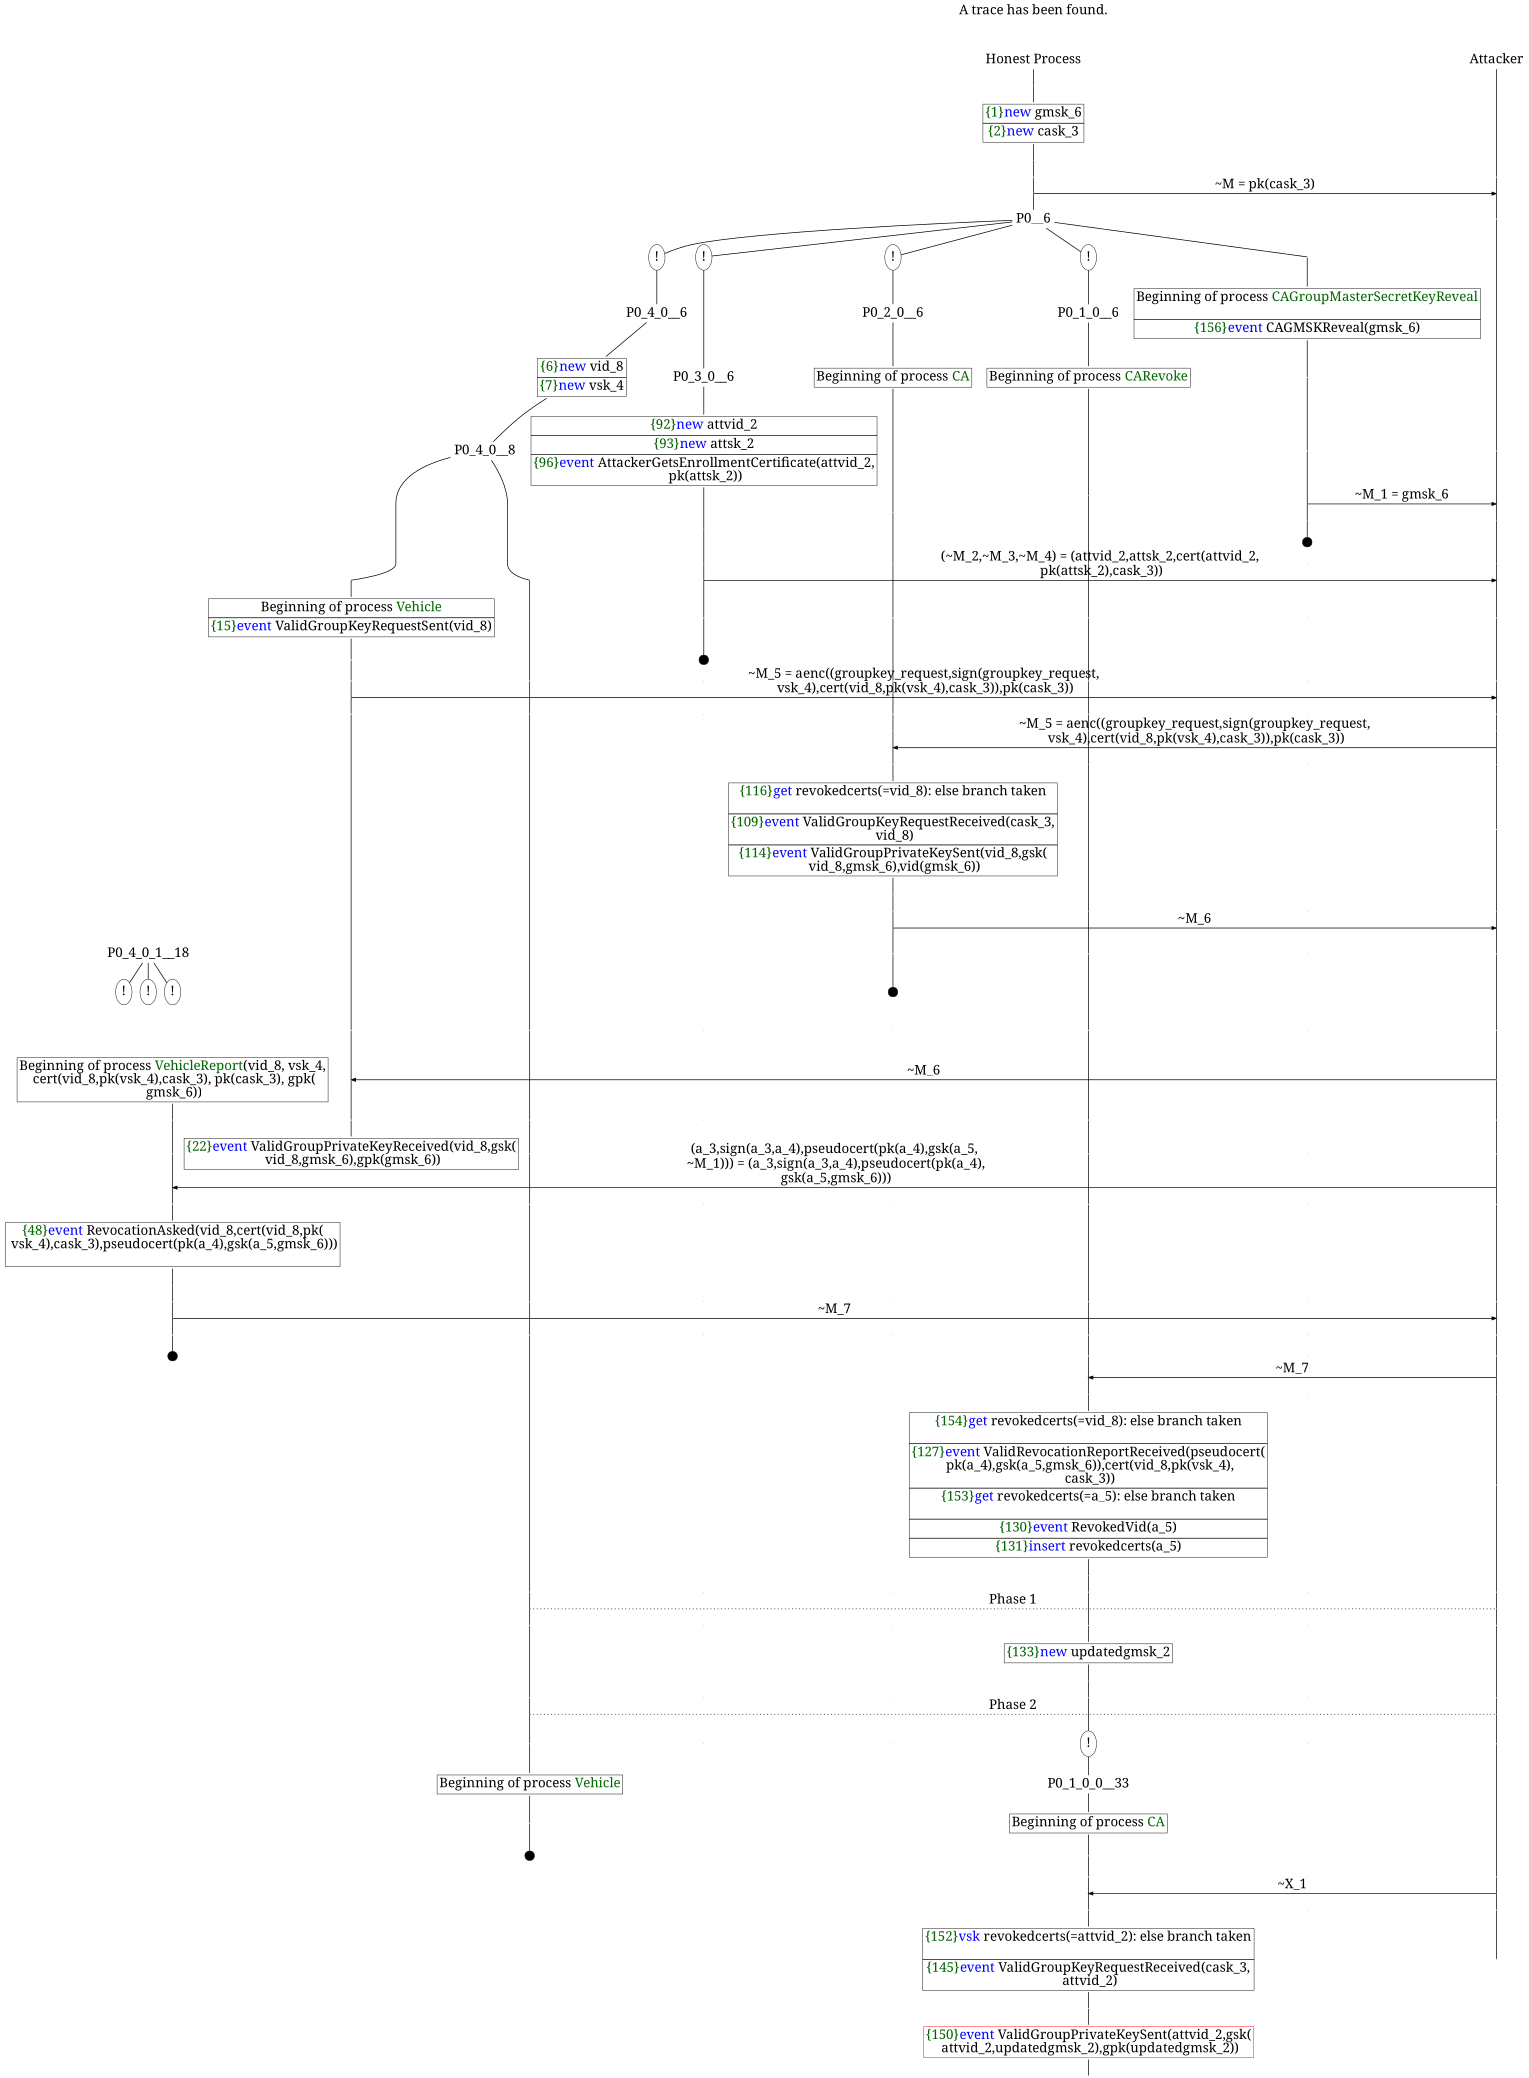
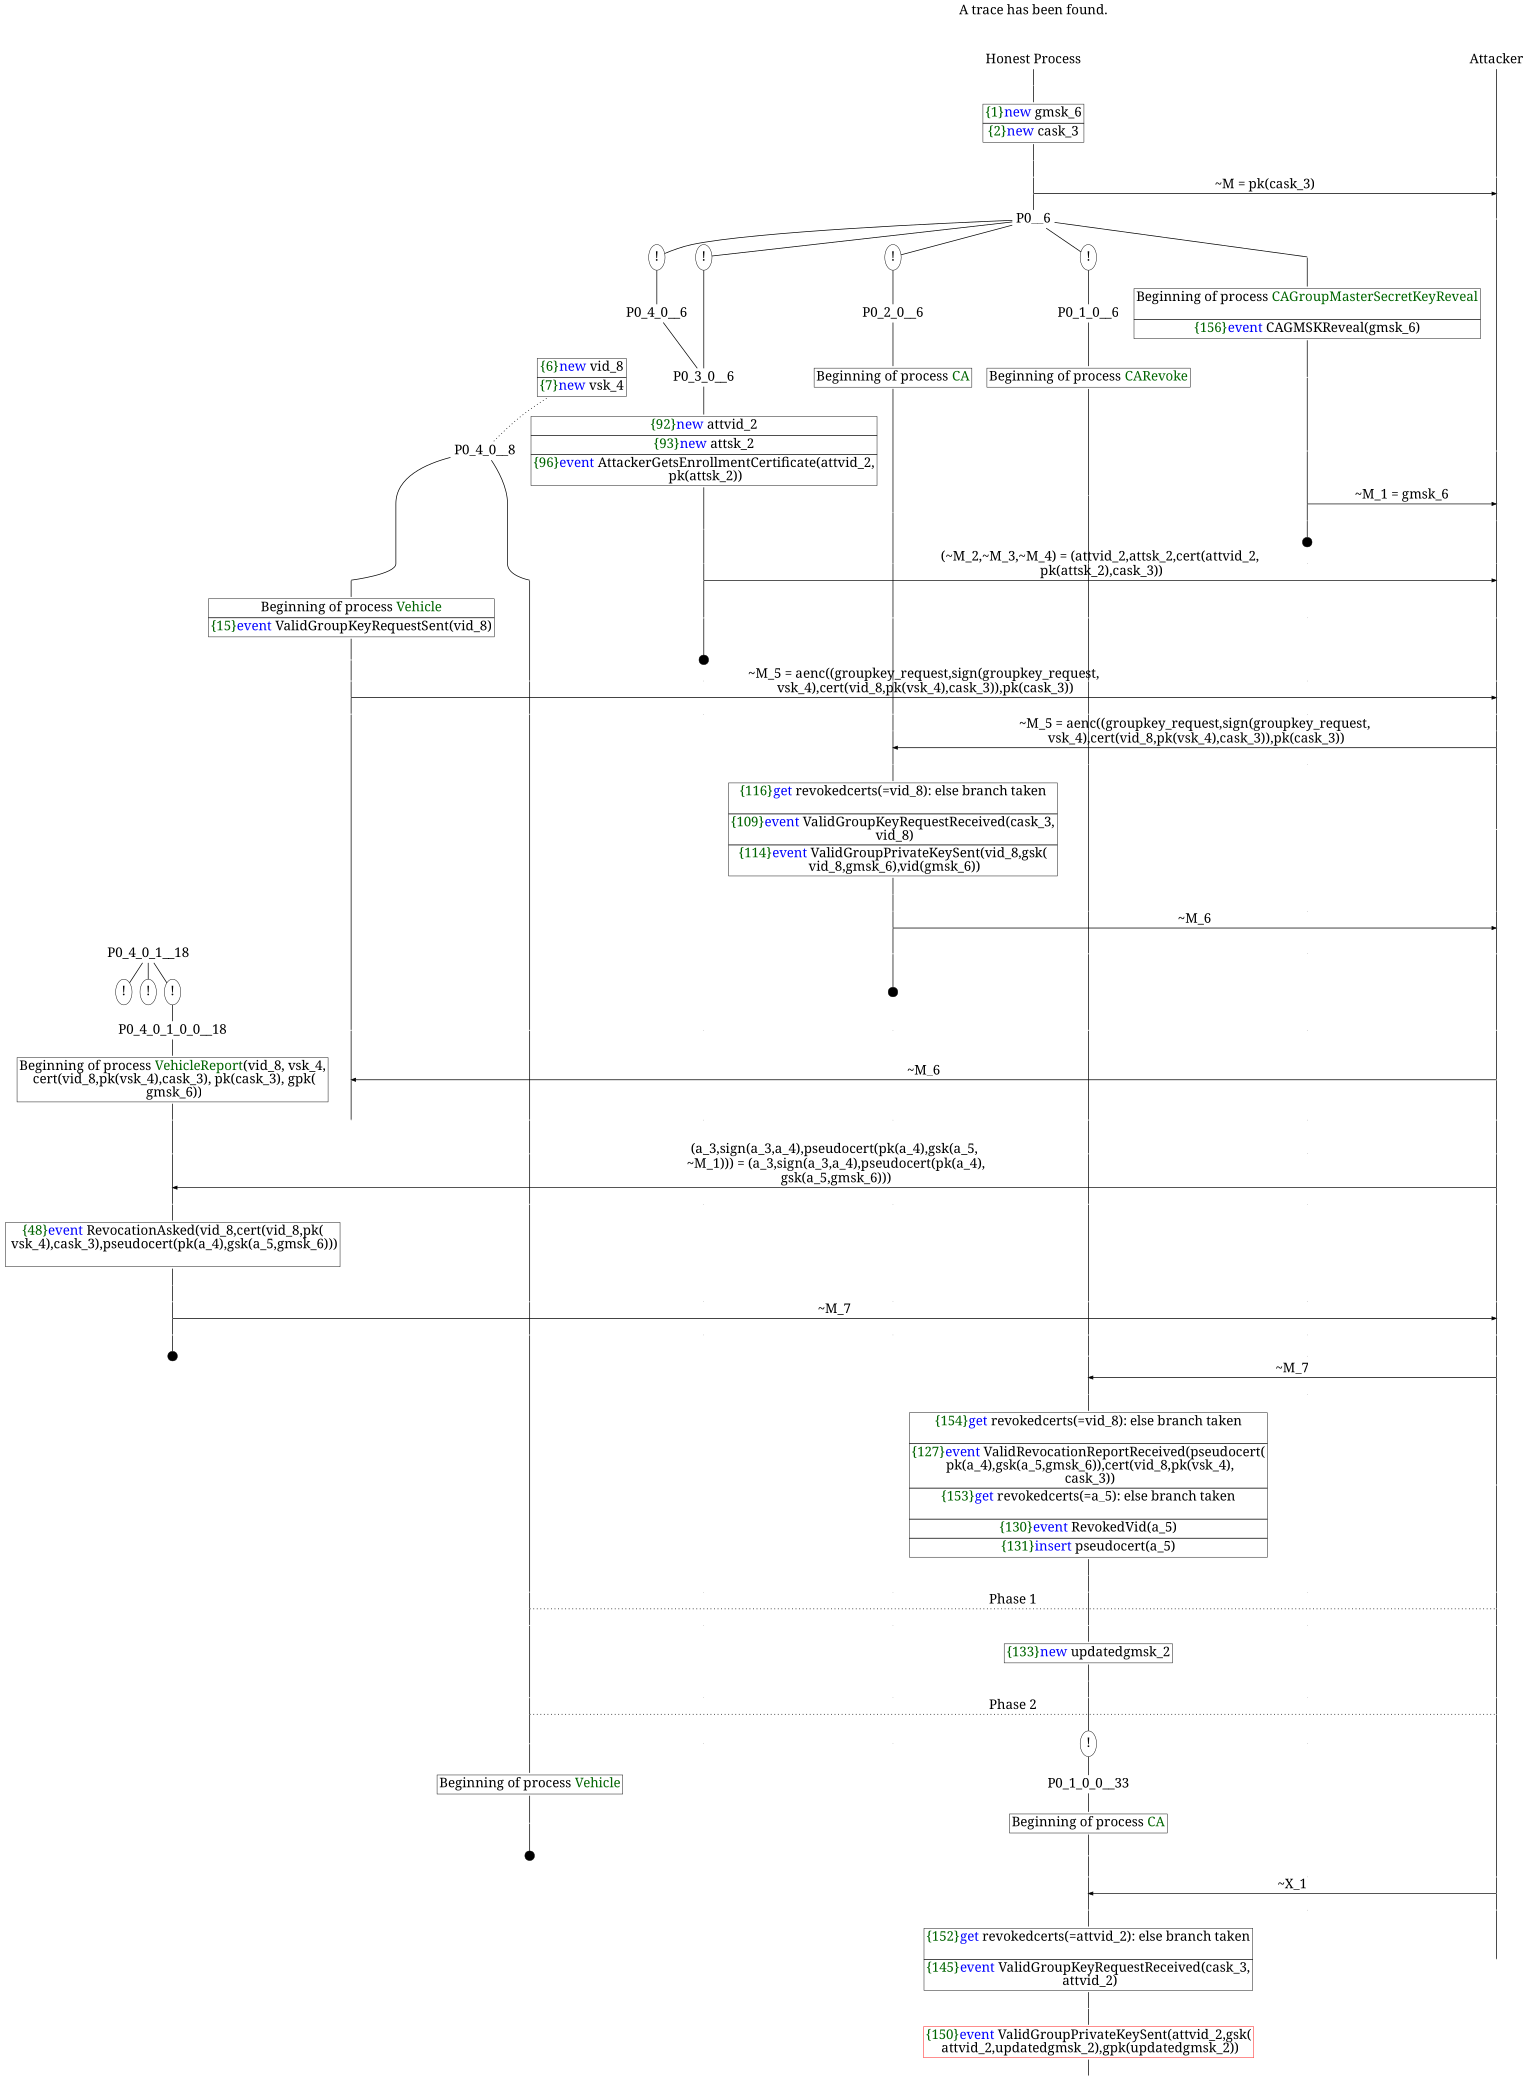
edge "P0_4_0__6" -- "{6}": now "P0_4_0__6" -- "P0_3_0__6"
edge "{6}" -- "P0_4_0__8": style solid -> dotted
node "P0_4_0_1_0_0__18": added
node "{22}": removed
node "{154}": text "revokedcerts(a_5)" -> "pseudocert(a_5)"
node "{152}": text "vsk" -> "get"
